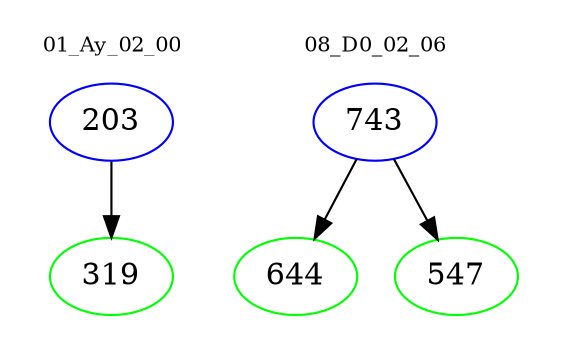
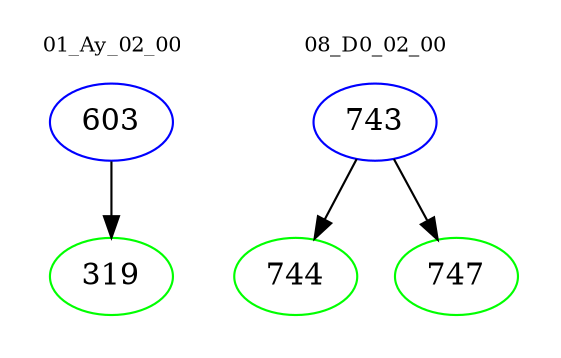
cluster "08_D0_02_06": label "08_D0_02_06" -> "08_D0_02_00"
node "203": label "203" -> "603"
node "644": label "644" -> "744"
node "547": label "547" -> "747"
